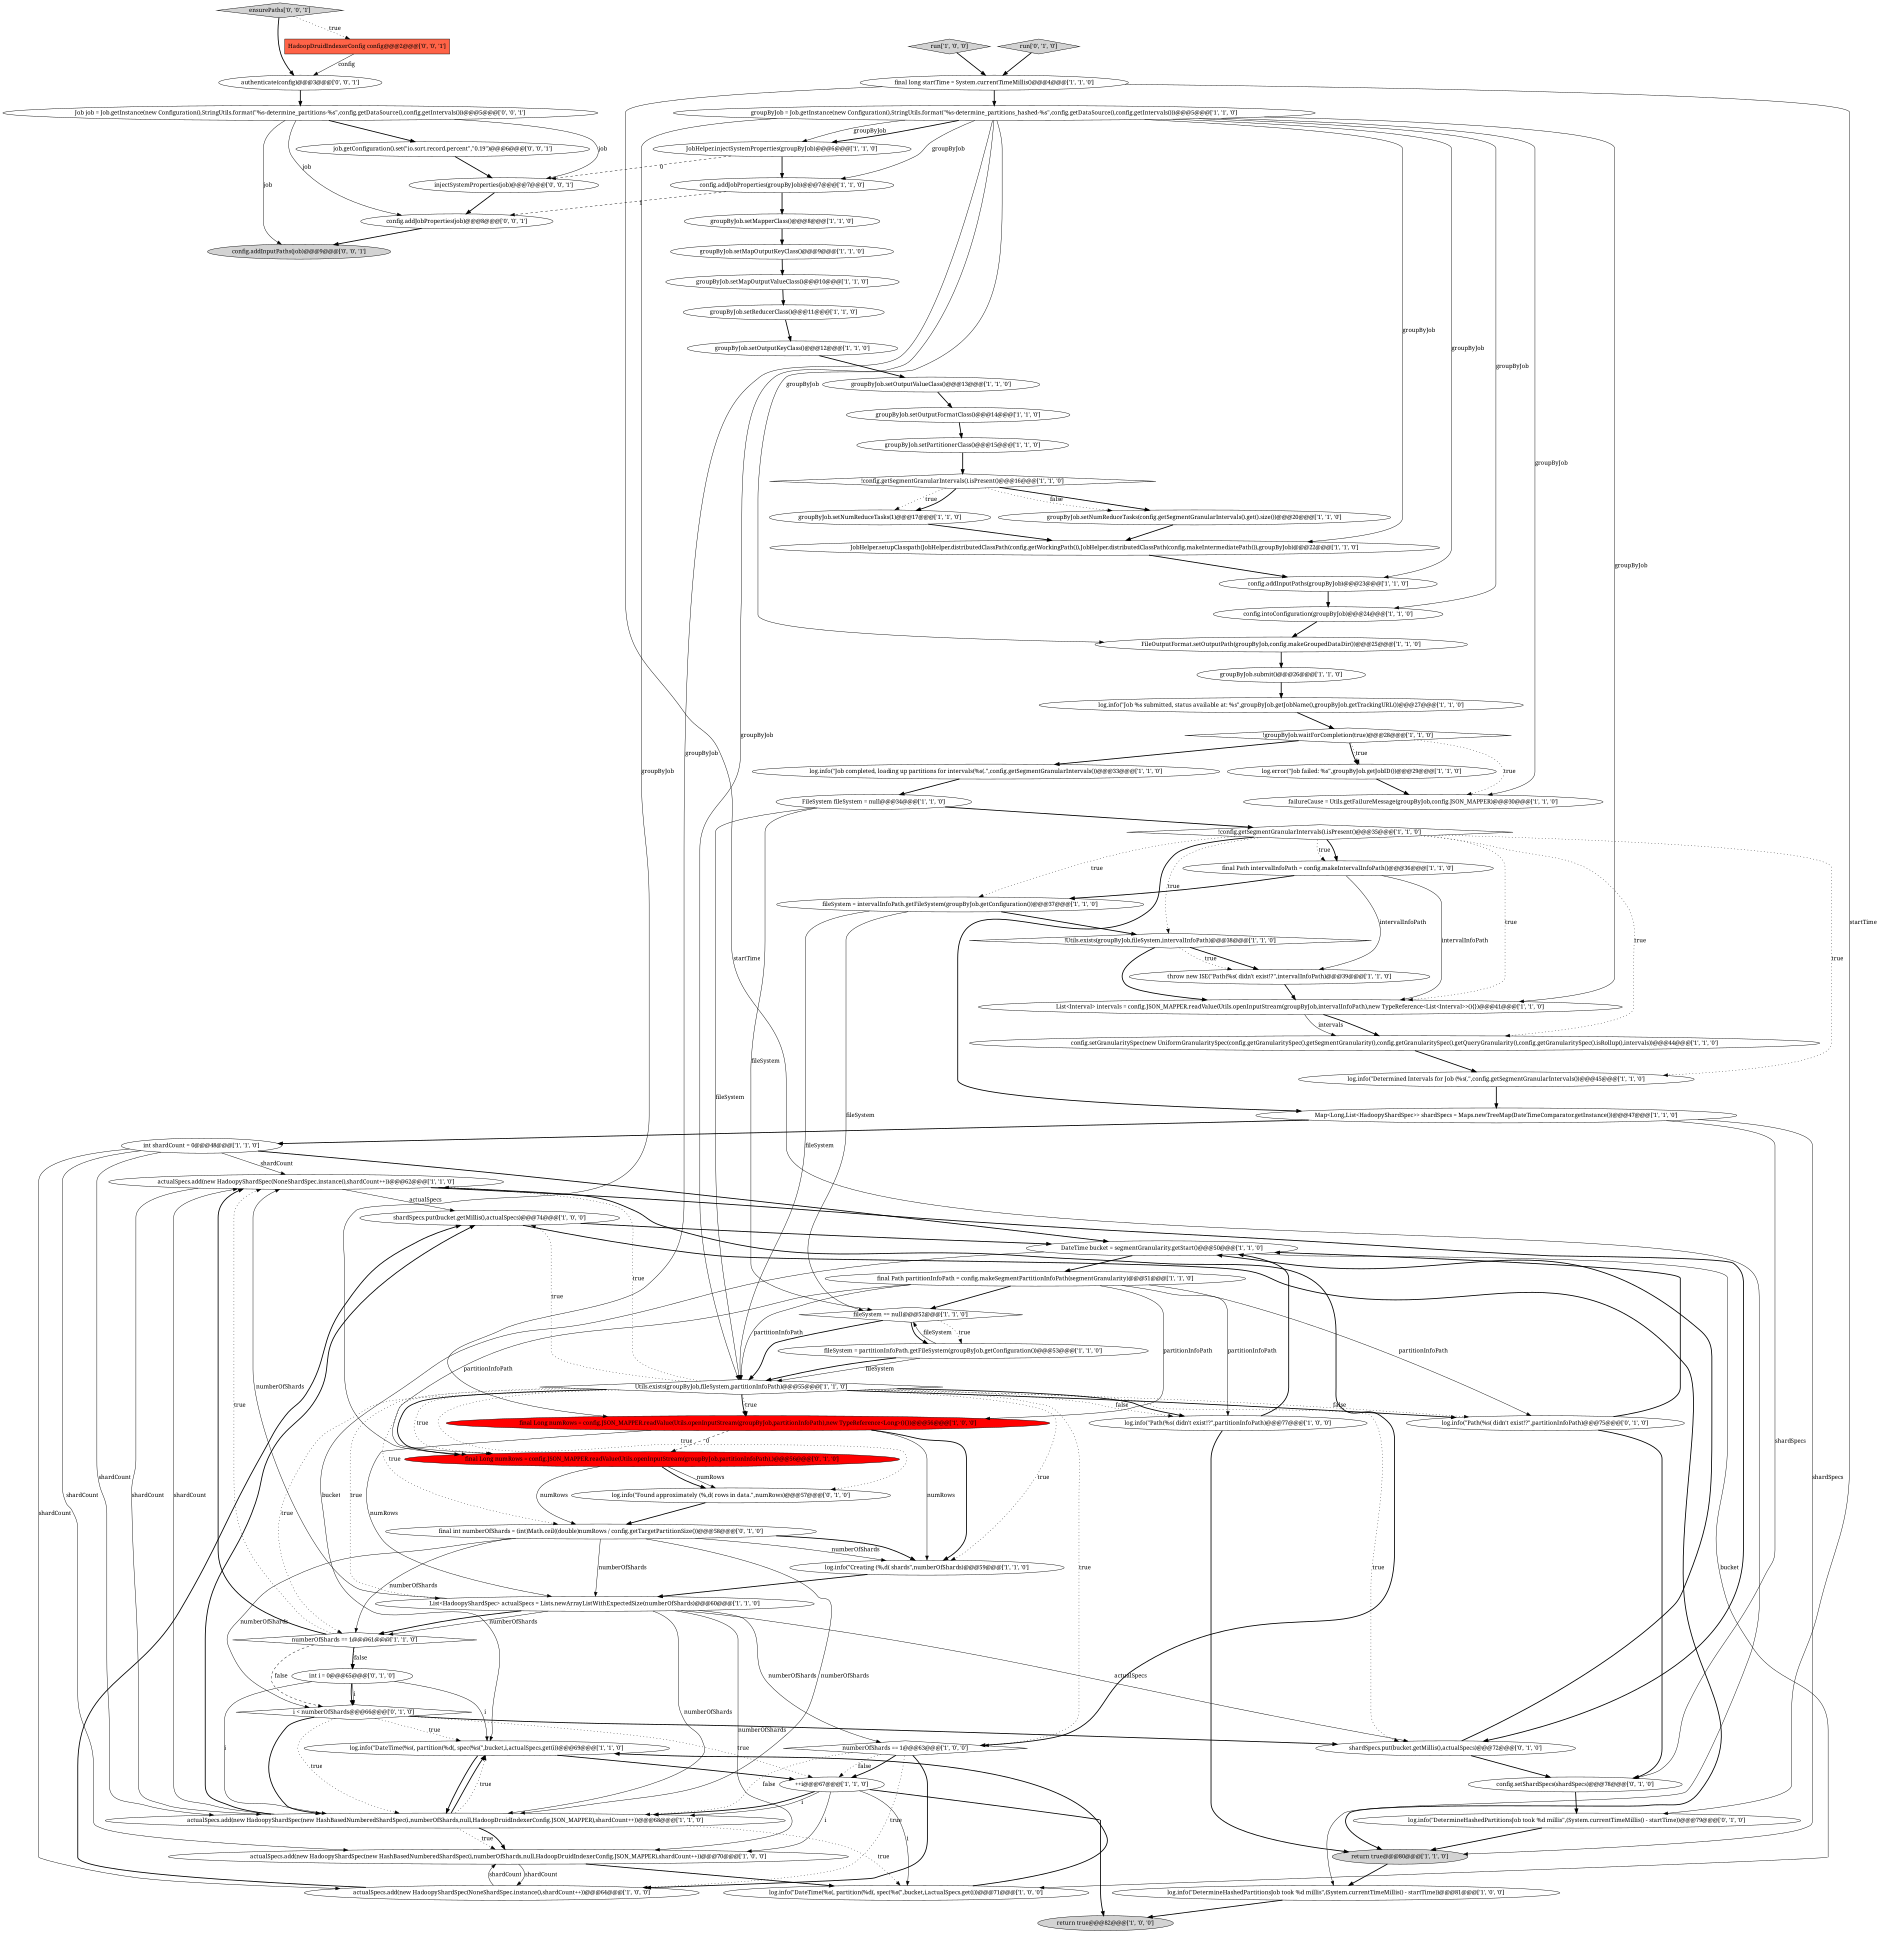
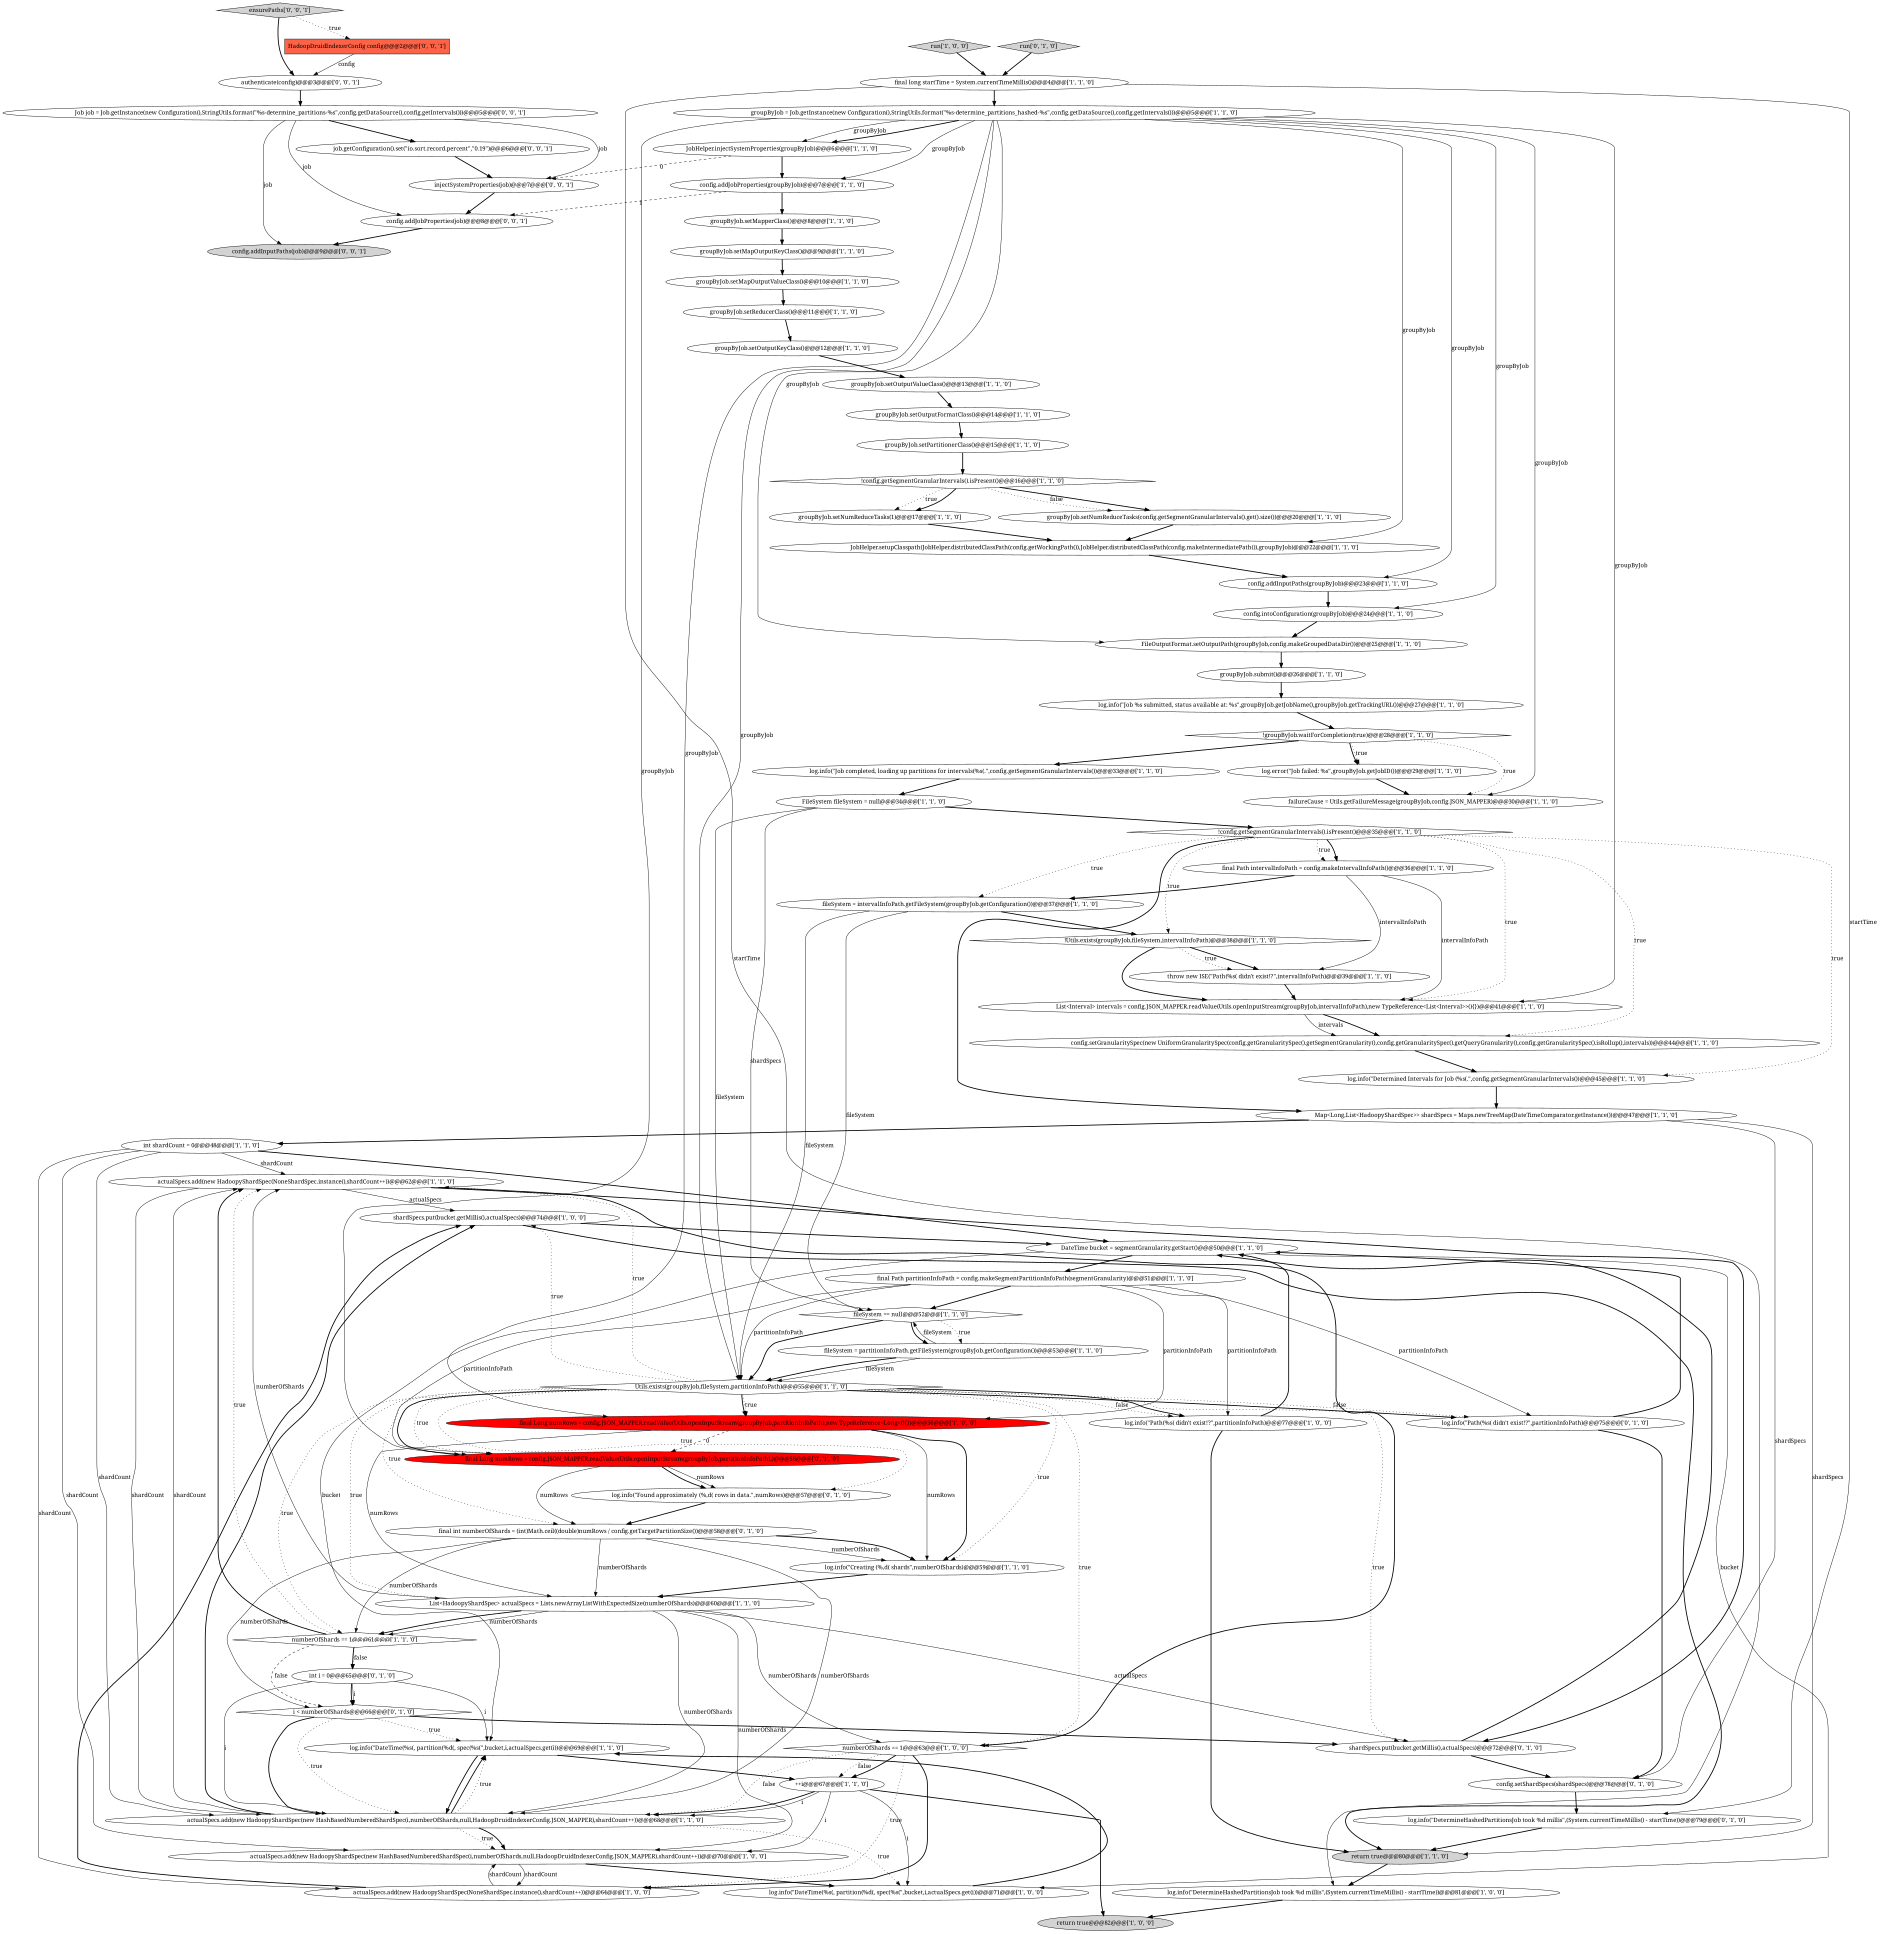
edge "FileSystem fileSystem = null@@@34@@@['1', '1', '0']" -> "fileSystem == null@@@52@@@['1', '1', '0']": label "fileSystem" -> "shardSpecs"
edge "i < numberOfShards@@@66@@@['0', '1', '0']" -> "++i@@@67@@@['1', '1', '0']": removed, label "true"
